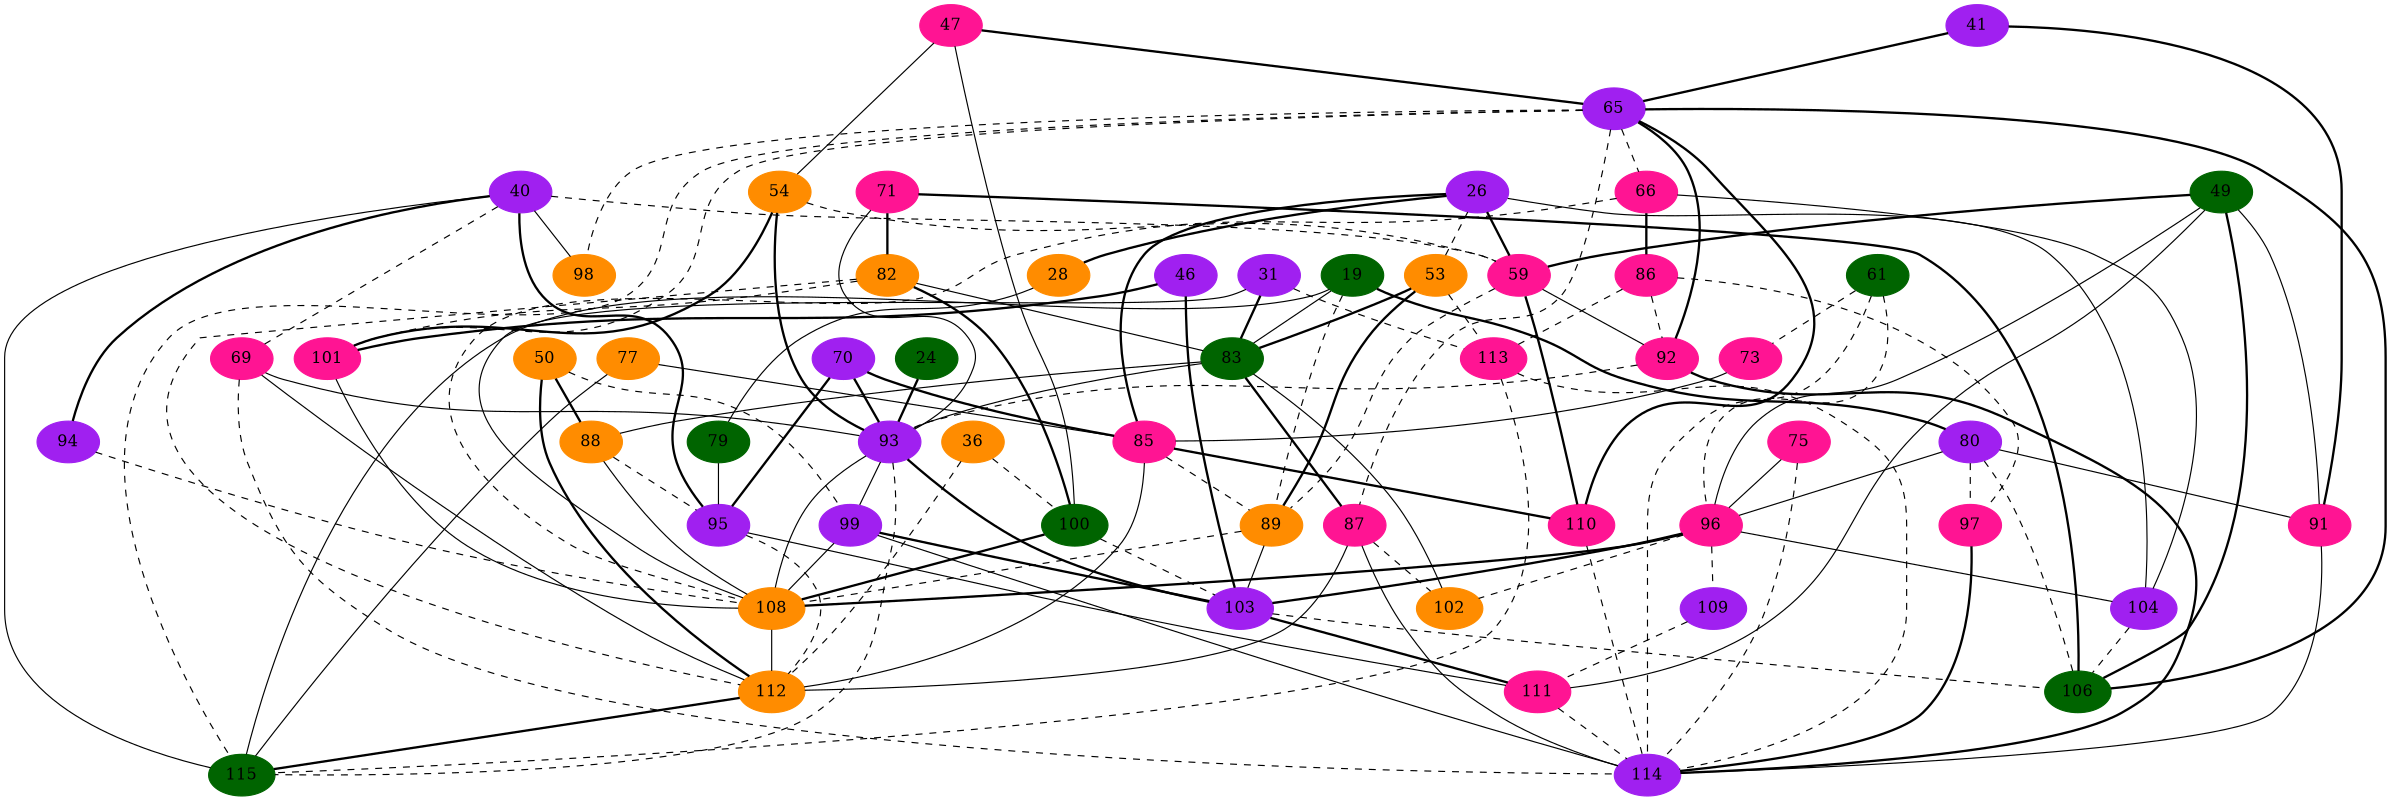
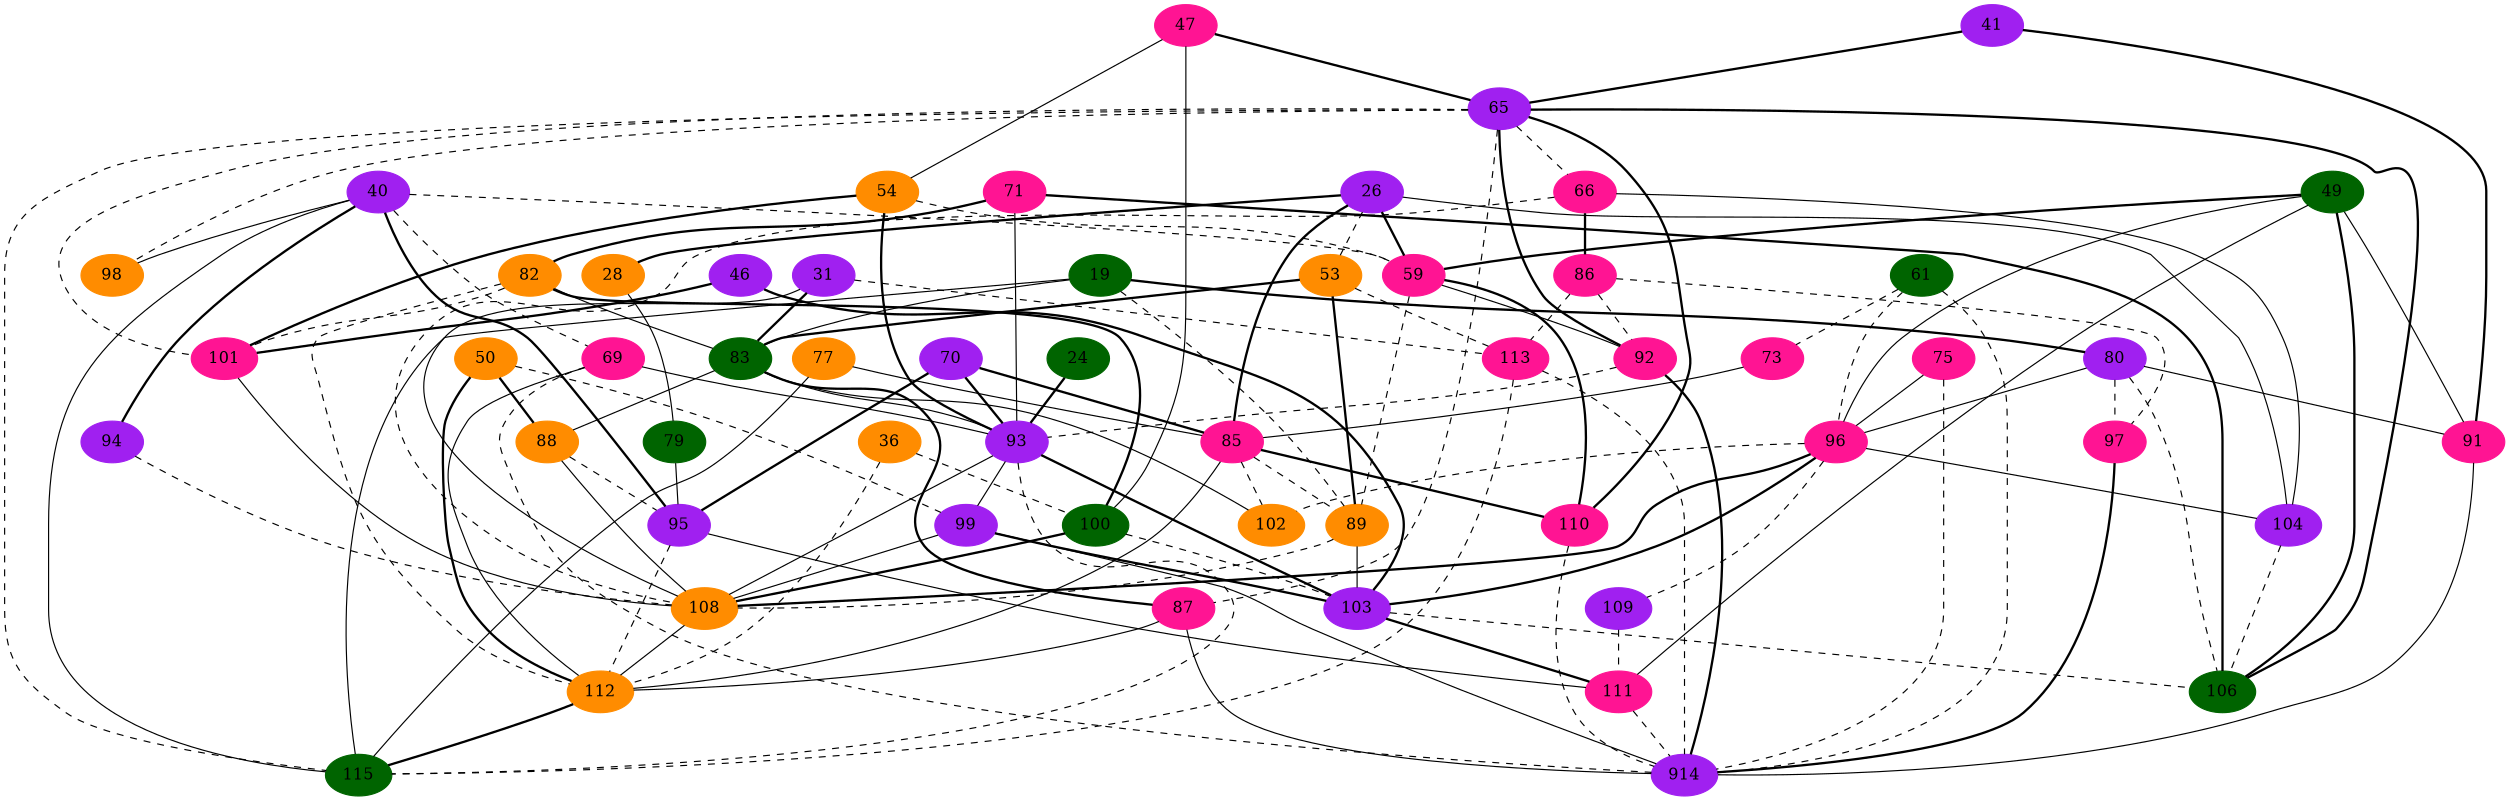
edge "87" -- "102": now "85" -- "102"
node "114": label "114" -> "914"
